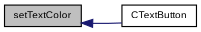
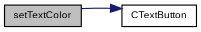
edge "CTextButton" -> "setTextColor": reversed
